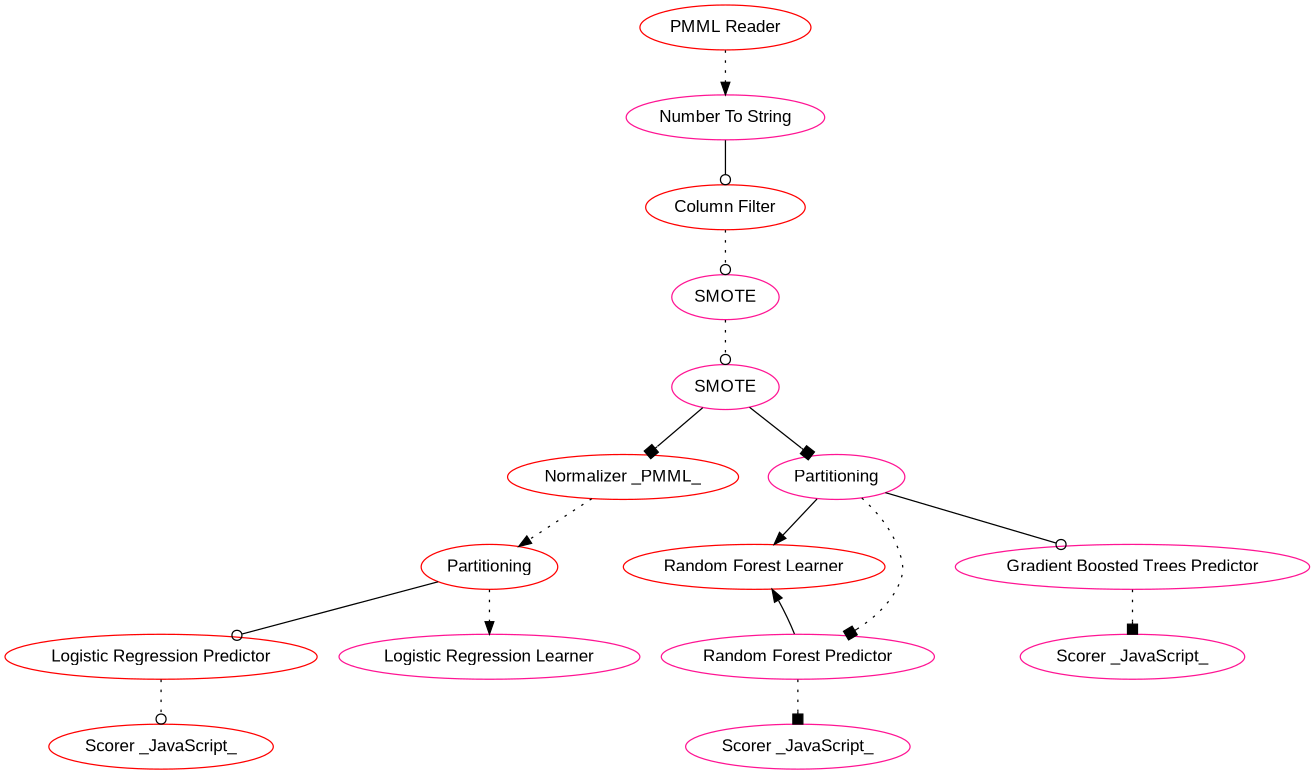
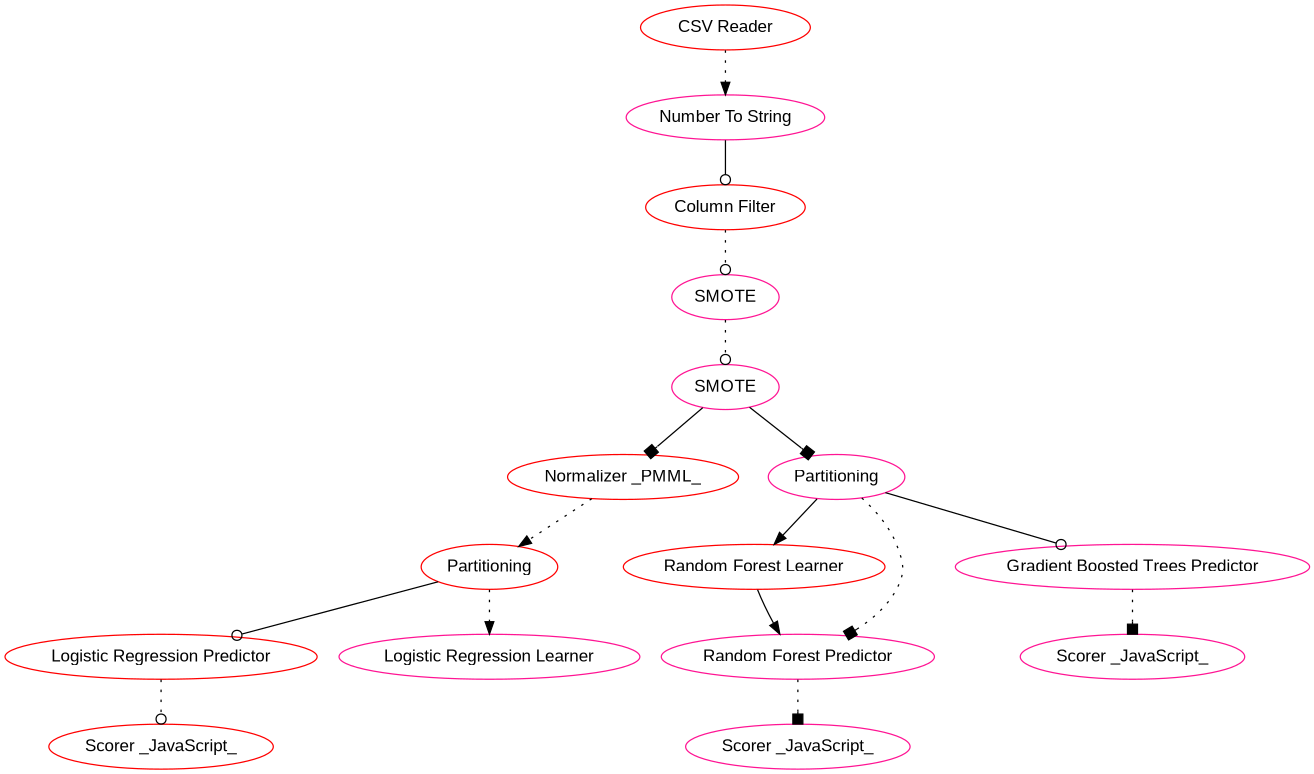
node "PMML Reader": label "PMML Reader" -> "CSV Reader"
edge "Random Forest Predictor" -> "Random Forest Learner": reversed
